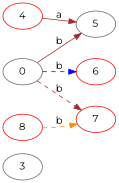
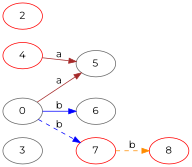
node "2": added
edge "0" -> "5": label "b" -> "a"
edge "0" -> "6": style dashed -> solid
node "6": color red -> gray40
edge "0" -> "7": color brown -> blue
edge "8" -> "7": reversed
